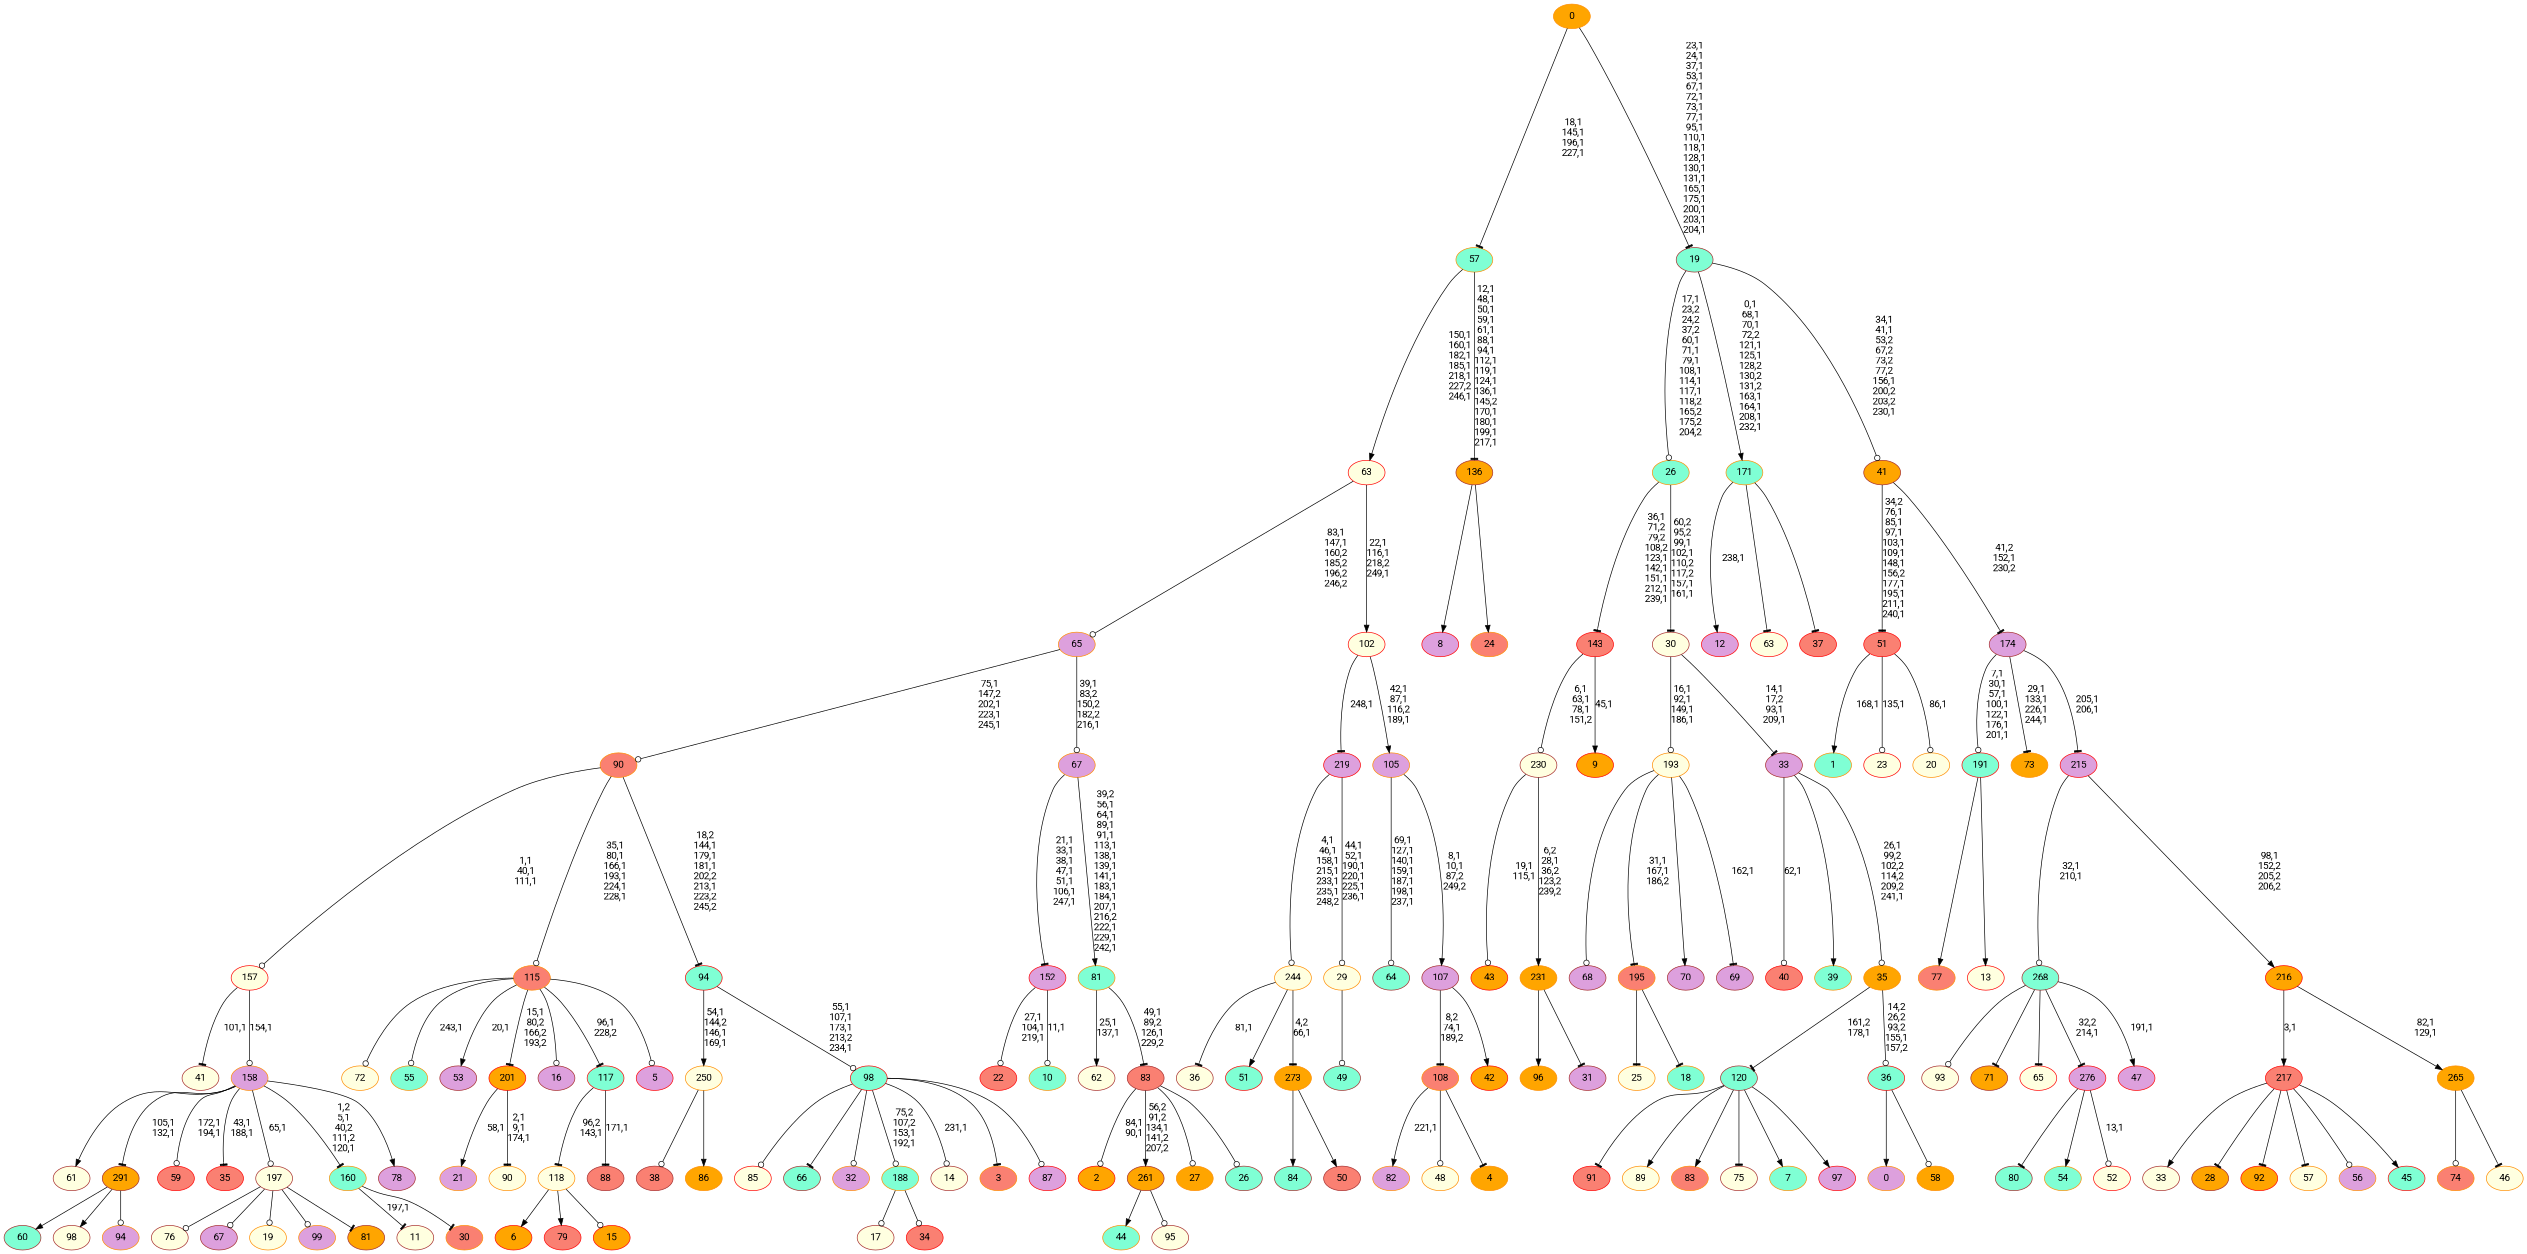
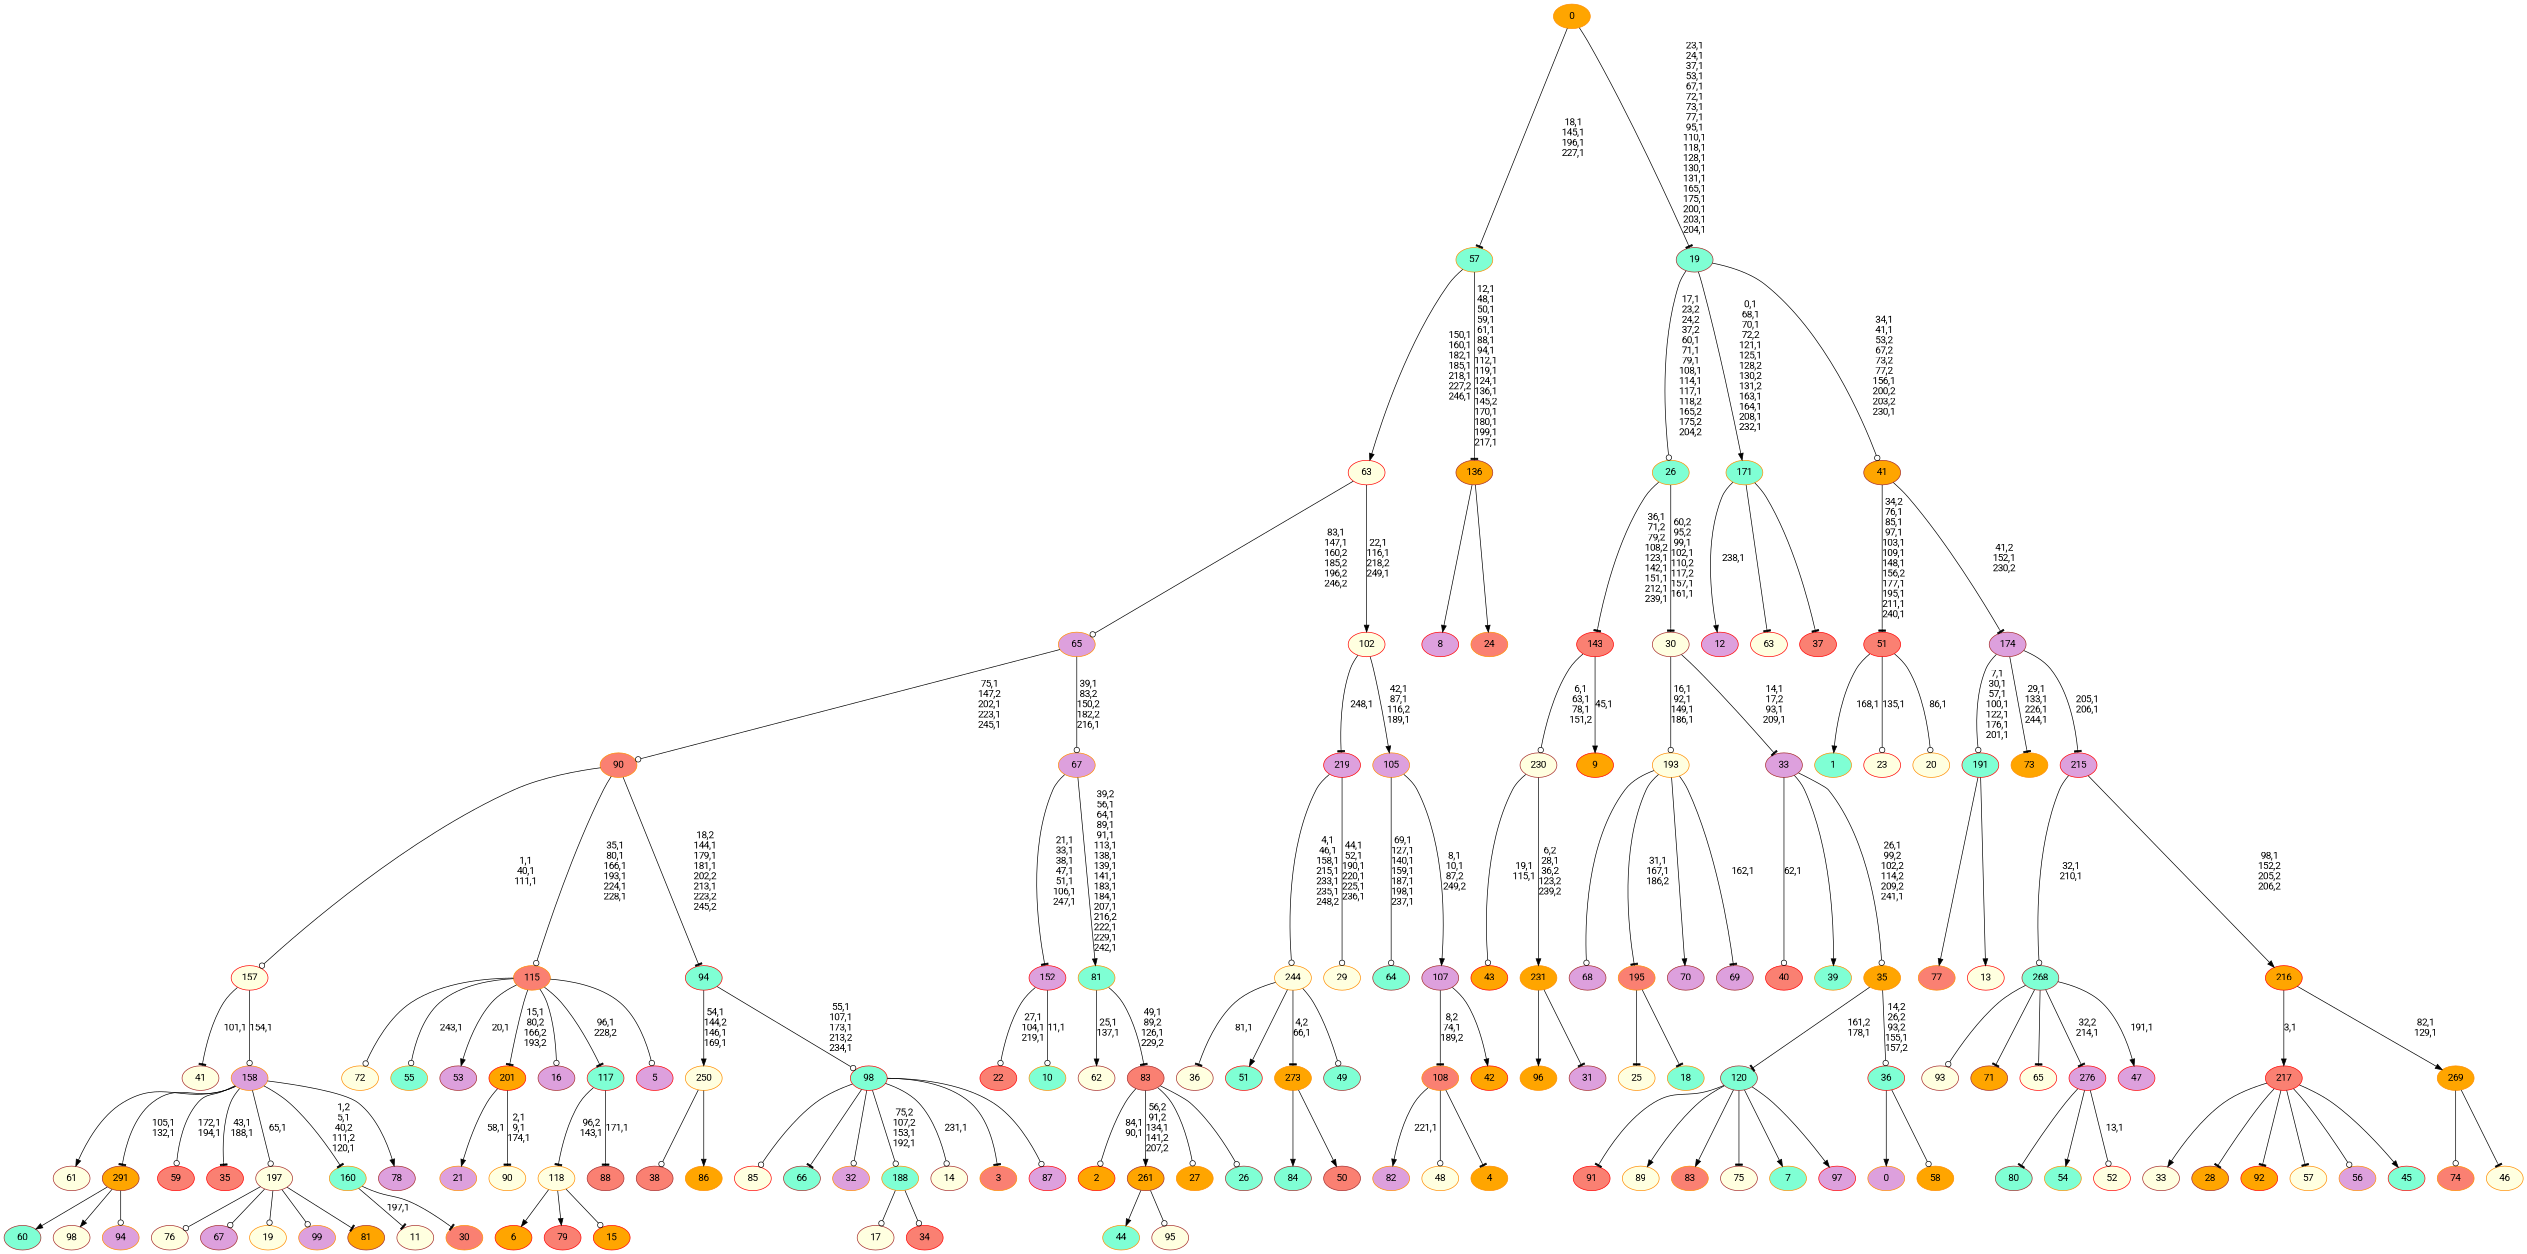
edge "29" -> "49": now "244" -> "49"
node "265": label "265" -> "269"
